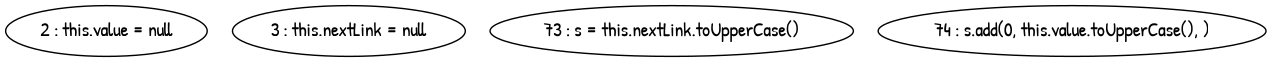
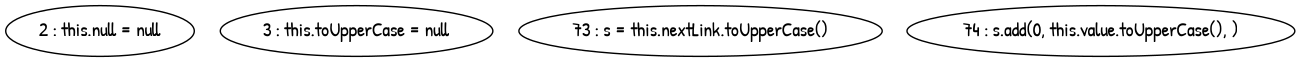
node "2 : this.value = null": label "2 : this.value = null" -> "2 : this.null = null"
node "3 : this.nextLink = null": label "3 : this.nextLink = null" -> "3 : this.toUpperCase = null"
